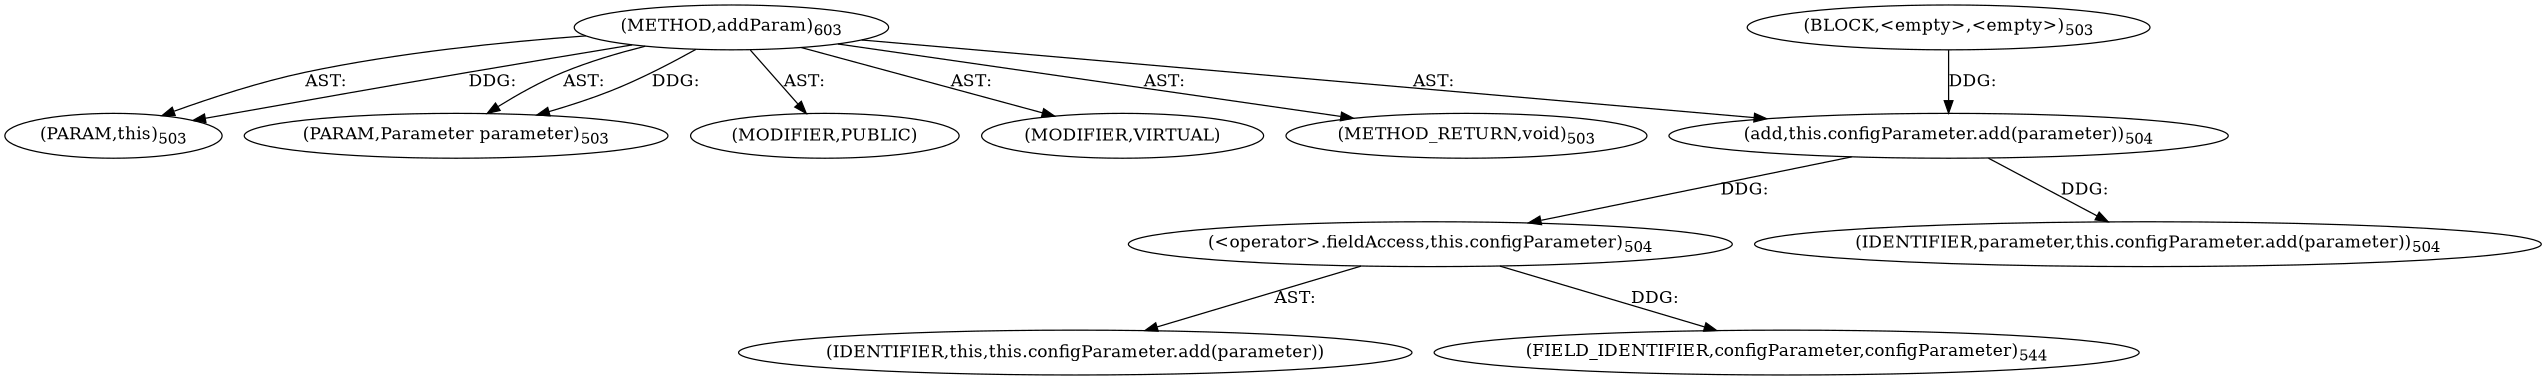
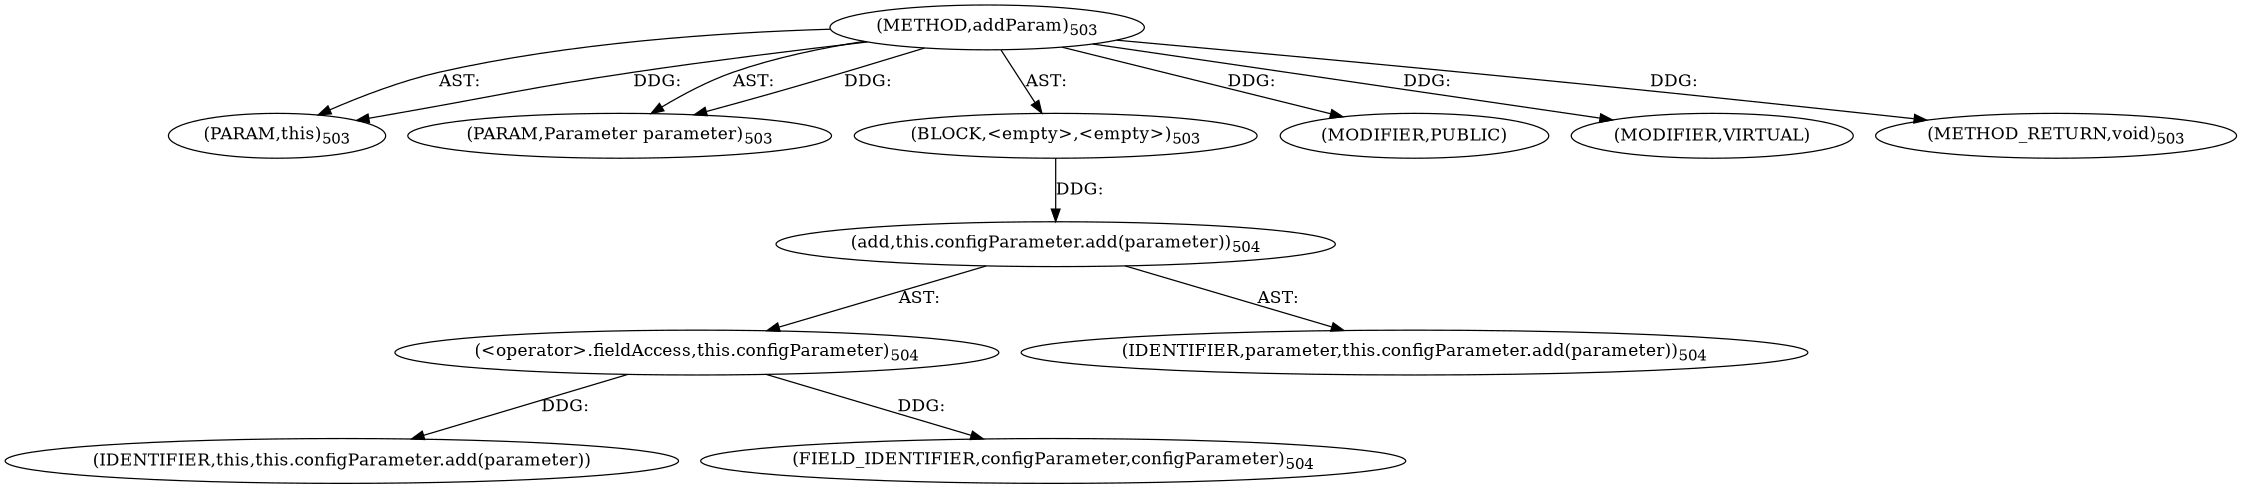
node "(METHOD,addParam)": text "603" -> "503"
edge "(METHOD,addParam)" -> "(add,this.configParameter.add(parameter))": now "(METHOD,addParam)" -> "(BLOCK,<empty>,<empty>)"
edge "(METHOD,addParam)" -> "(MODIFIER,PUBLIC)": label "AST: " -> "DDG: "
edge "(METHOD,addParam)" -> "(MODIFIER,VIRTUAL)": label "AST: " -> "DDG: "
edge "(METHOD,addParam)" -> "(METHOD_RETURN,void)": label "AST: " -> "DDG: "
edge "(add,this.configParameter.add(parameter))" -> "(<operator>.fieldAccess,this.configParameter)": label "DDG: " -> "AST: "
edge "(add,this.configParameter.add(parameter))" -> "(IDENTIFIER,parameter,this.configParameter.add(parameter))": label "DDG: " -> "AST: "
edge "(<operator>.fieldAccess,this.configParameter)" -> "(IDENTIFIER,this,this.configParameter.add(parameter))": label "AST: " -> "DDG: "
node "(FIELD_IDENTIFIER,configParameter,configParameter)": text "544" -> "504"
